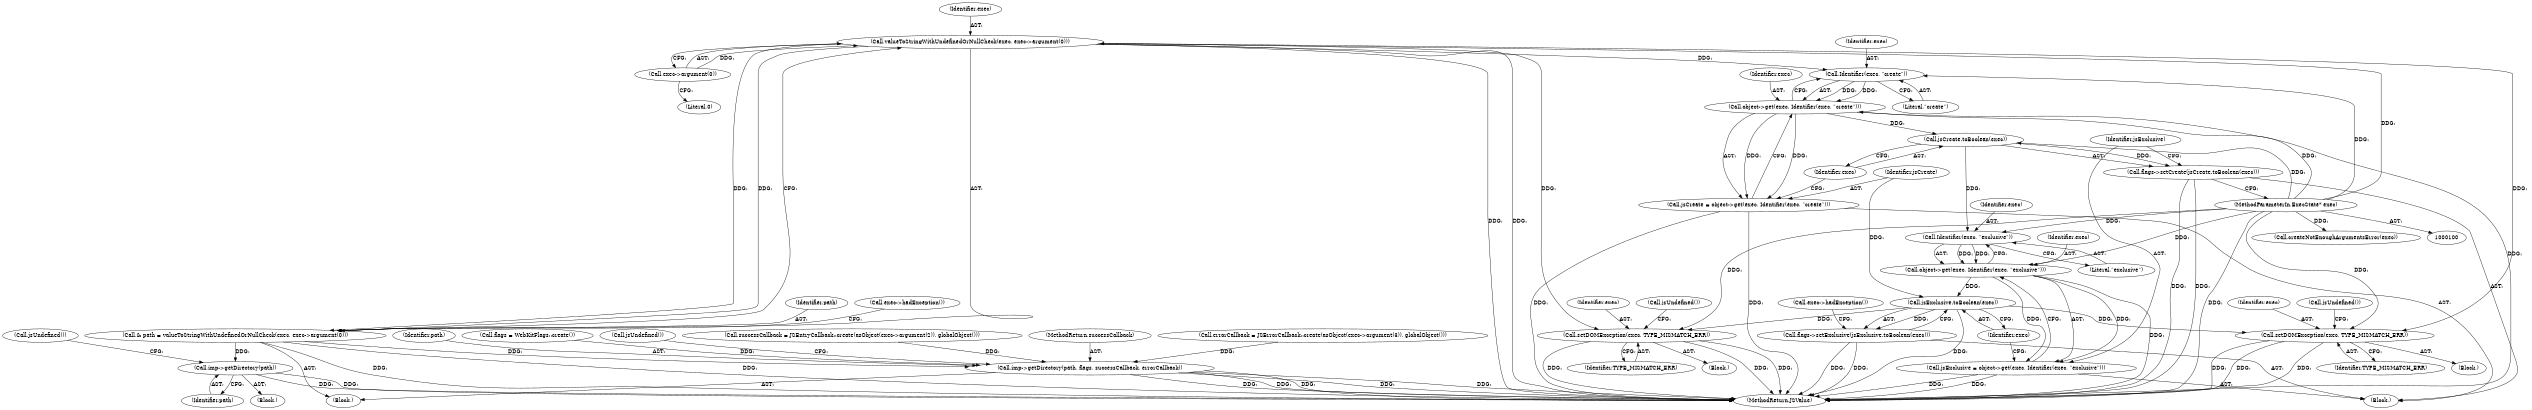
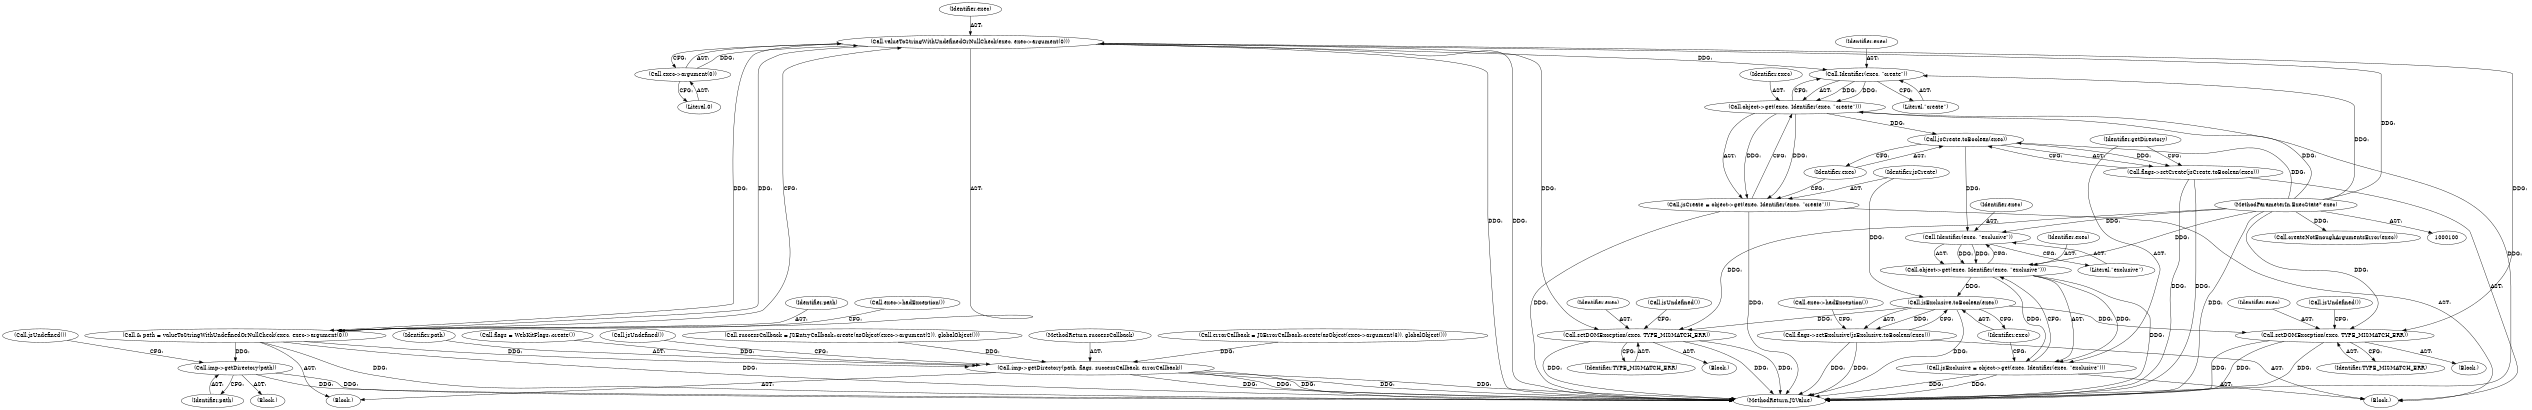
edge "(Literal,0)" -> "(Call,exec->argument(0))": added, label "AST:"
node "(Identifier,jsExclusive)": label "(Identifier,jsExclusive)" -> "(Identifier,getDirectory)"
edge "(Call,flags->setCreate(jsCreate.toBoolean(exec)))" -> "(MethodParameterIn,ExecState* exec)": now "(Call,flags->setCreate(jsCreate.toBoolean(exec)))" -> "(Call,jsCreate.toBoolean(exec))"
